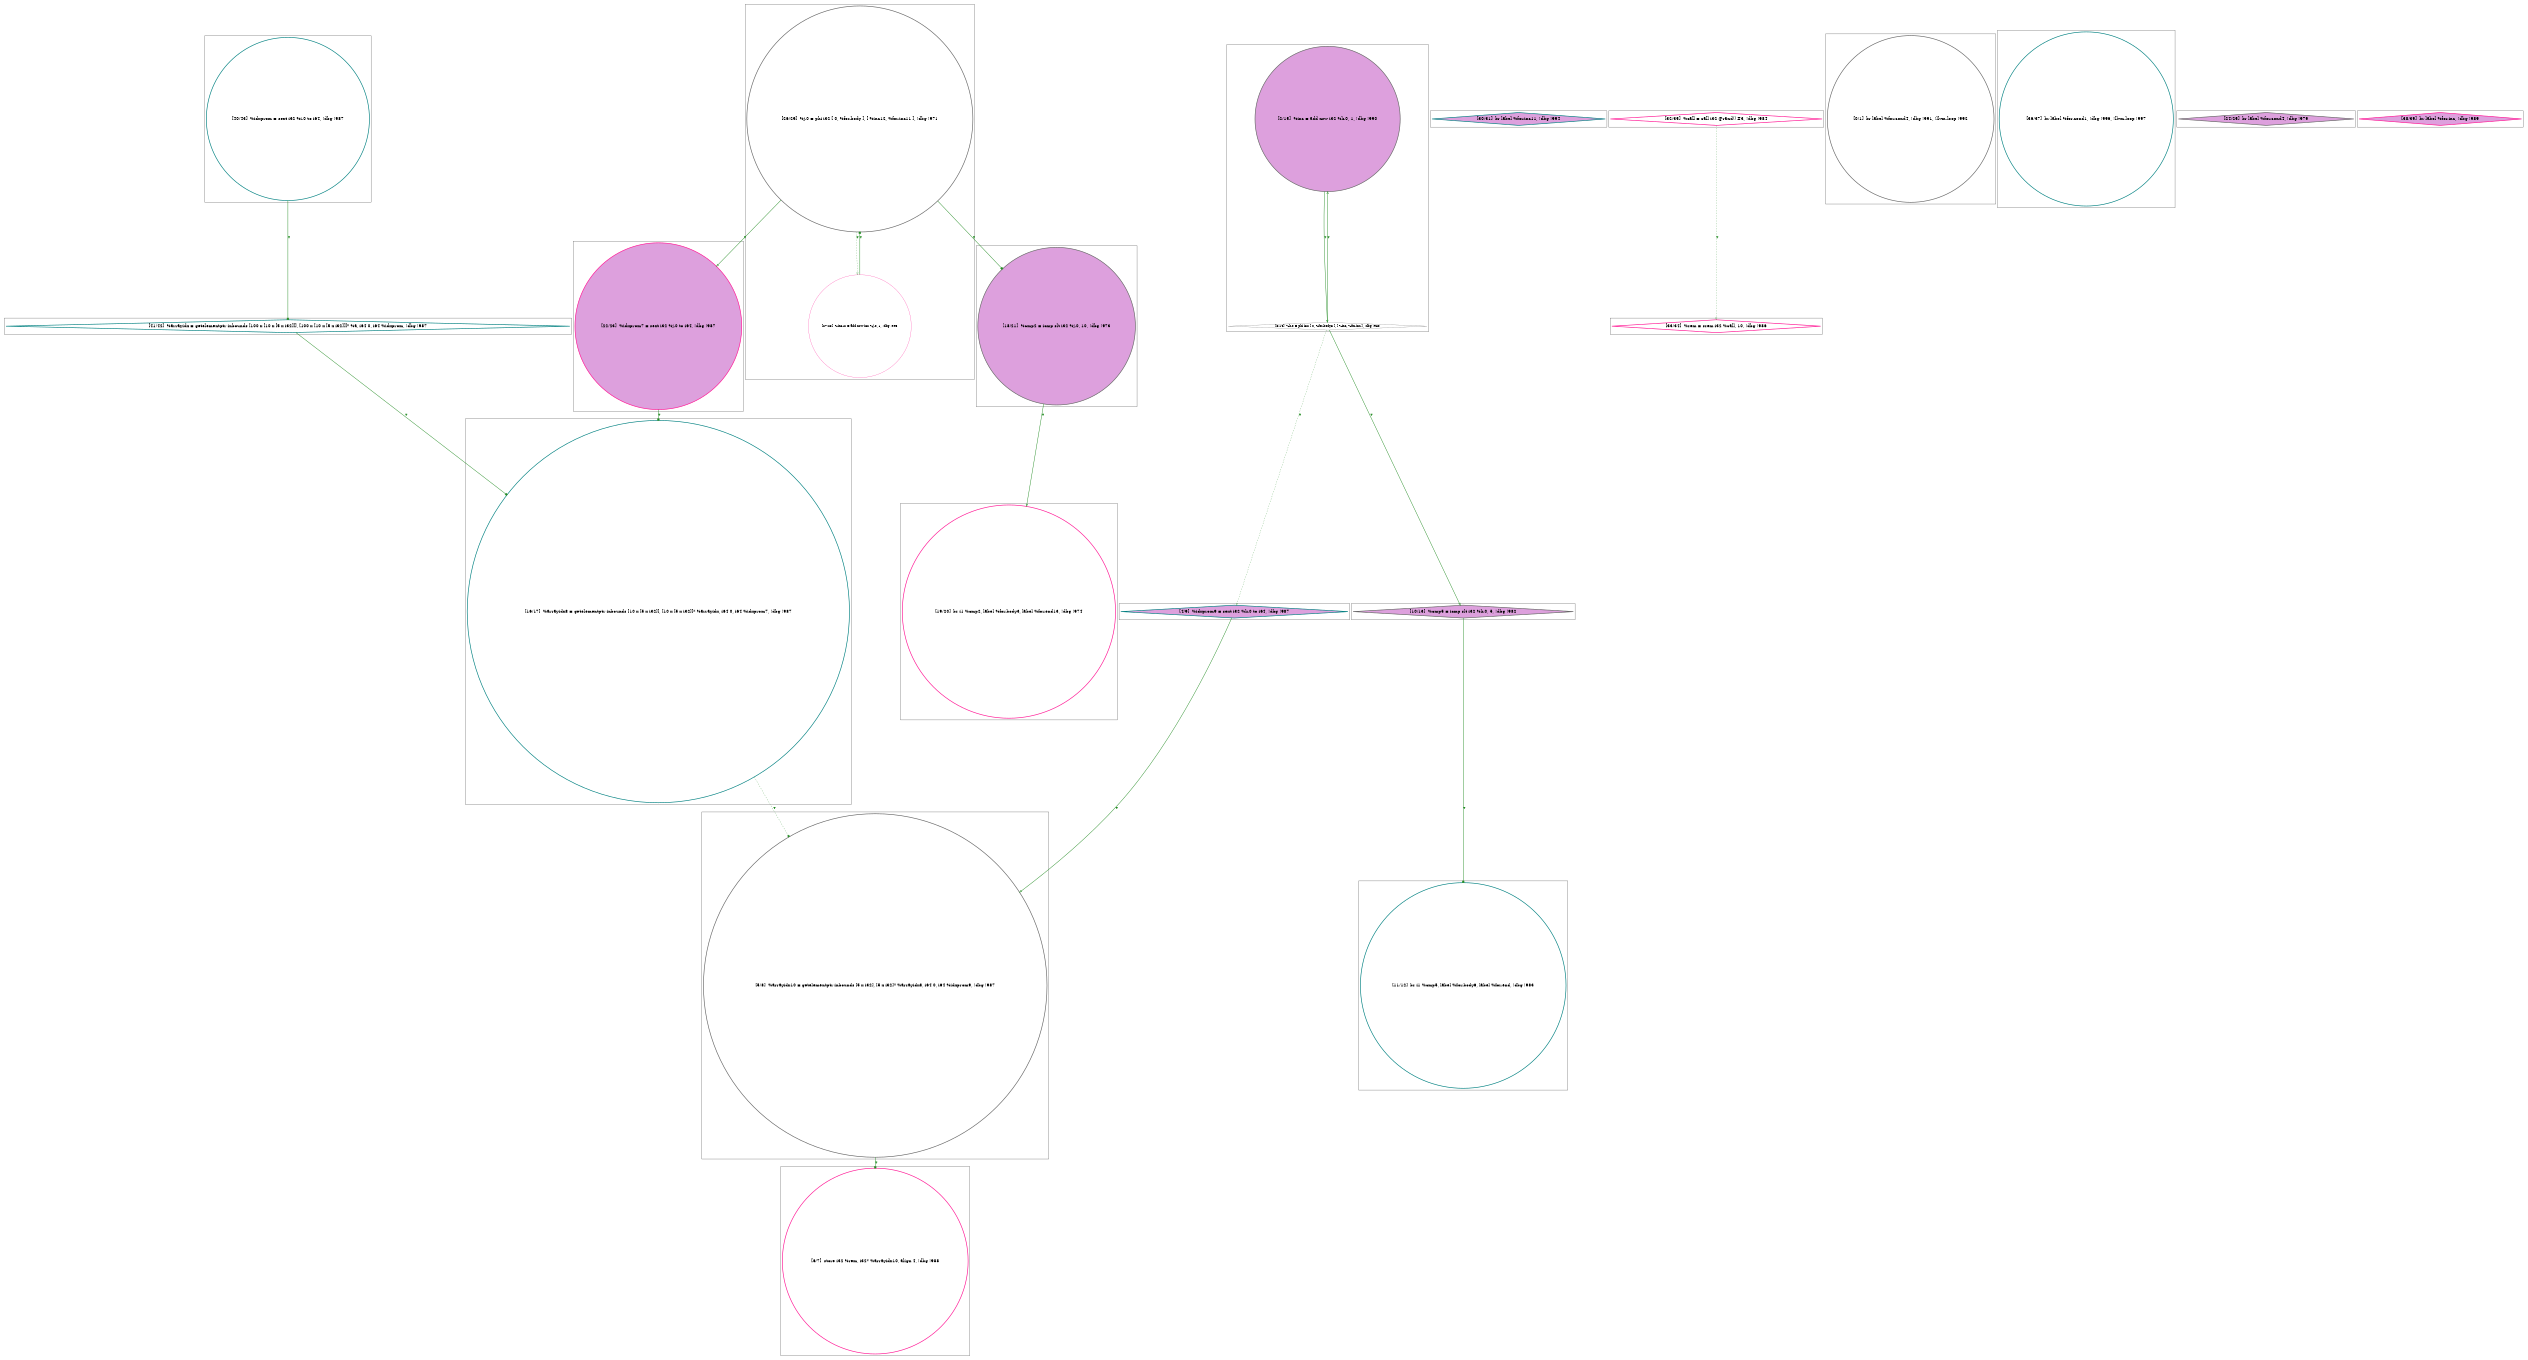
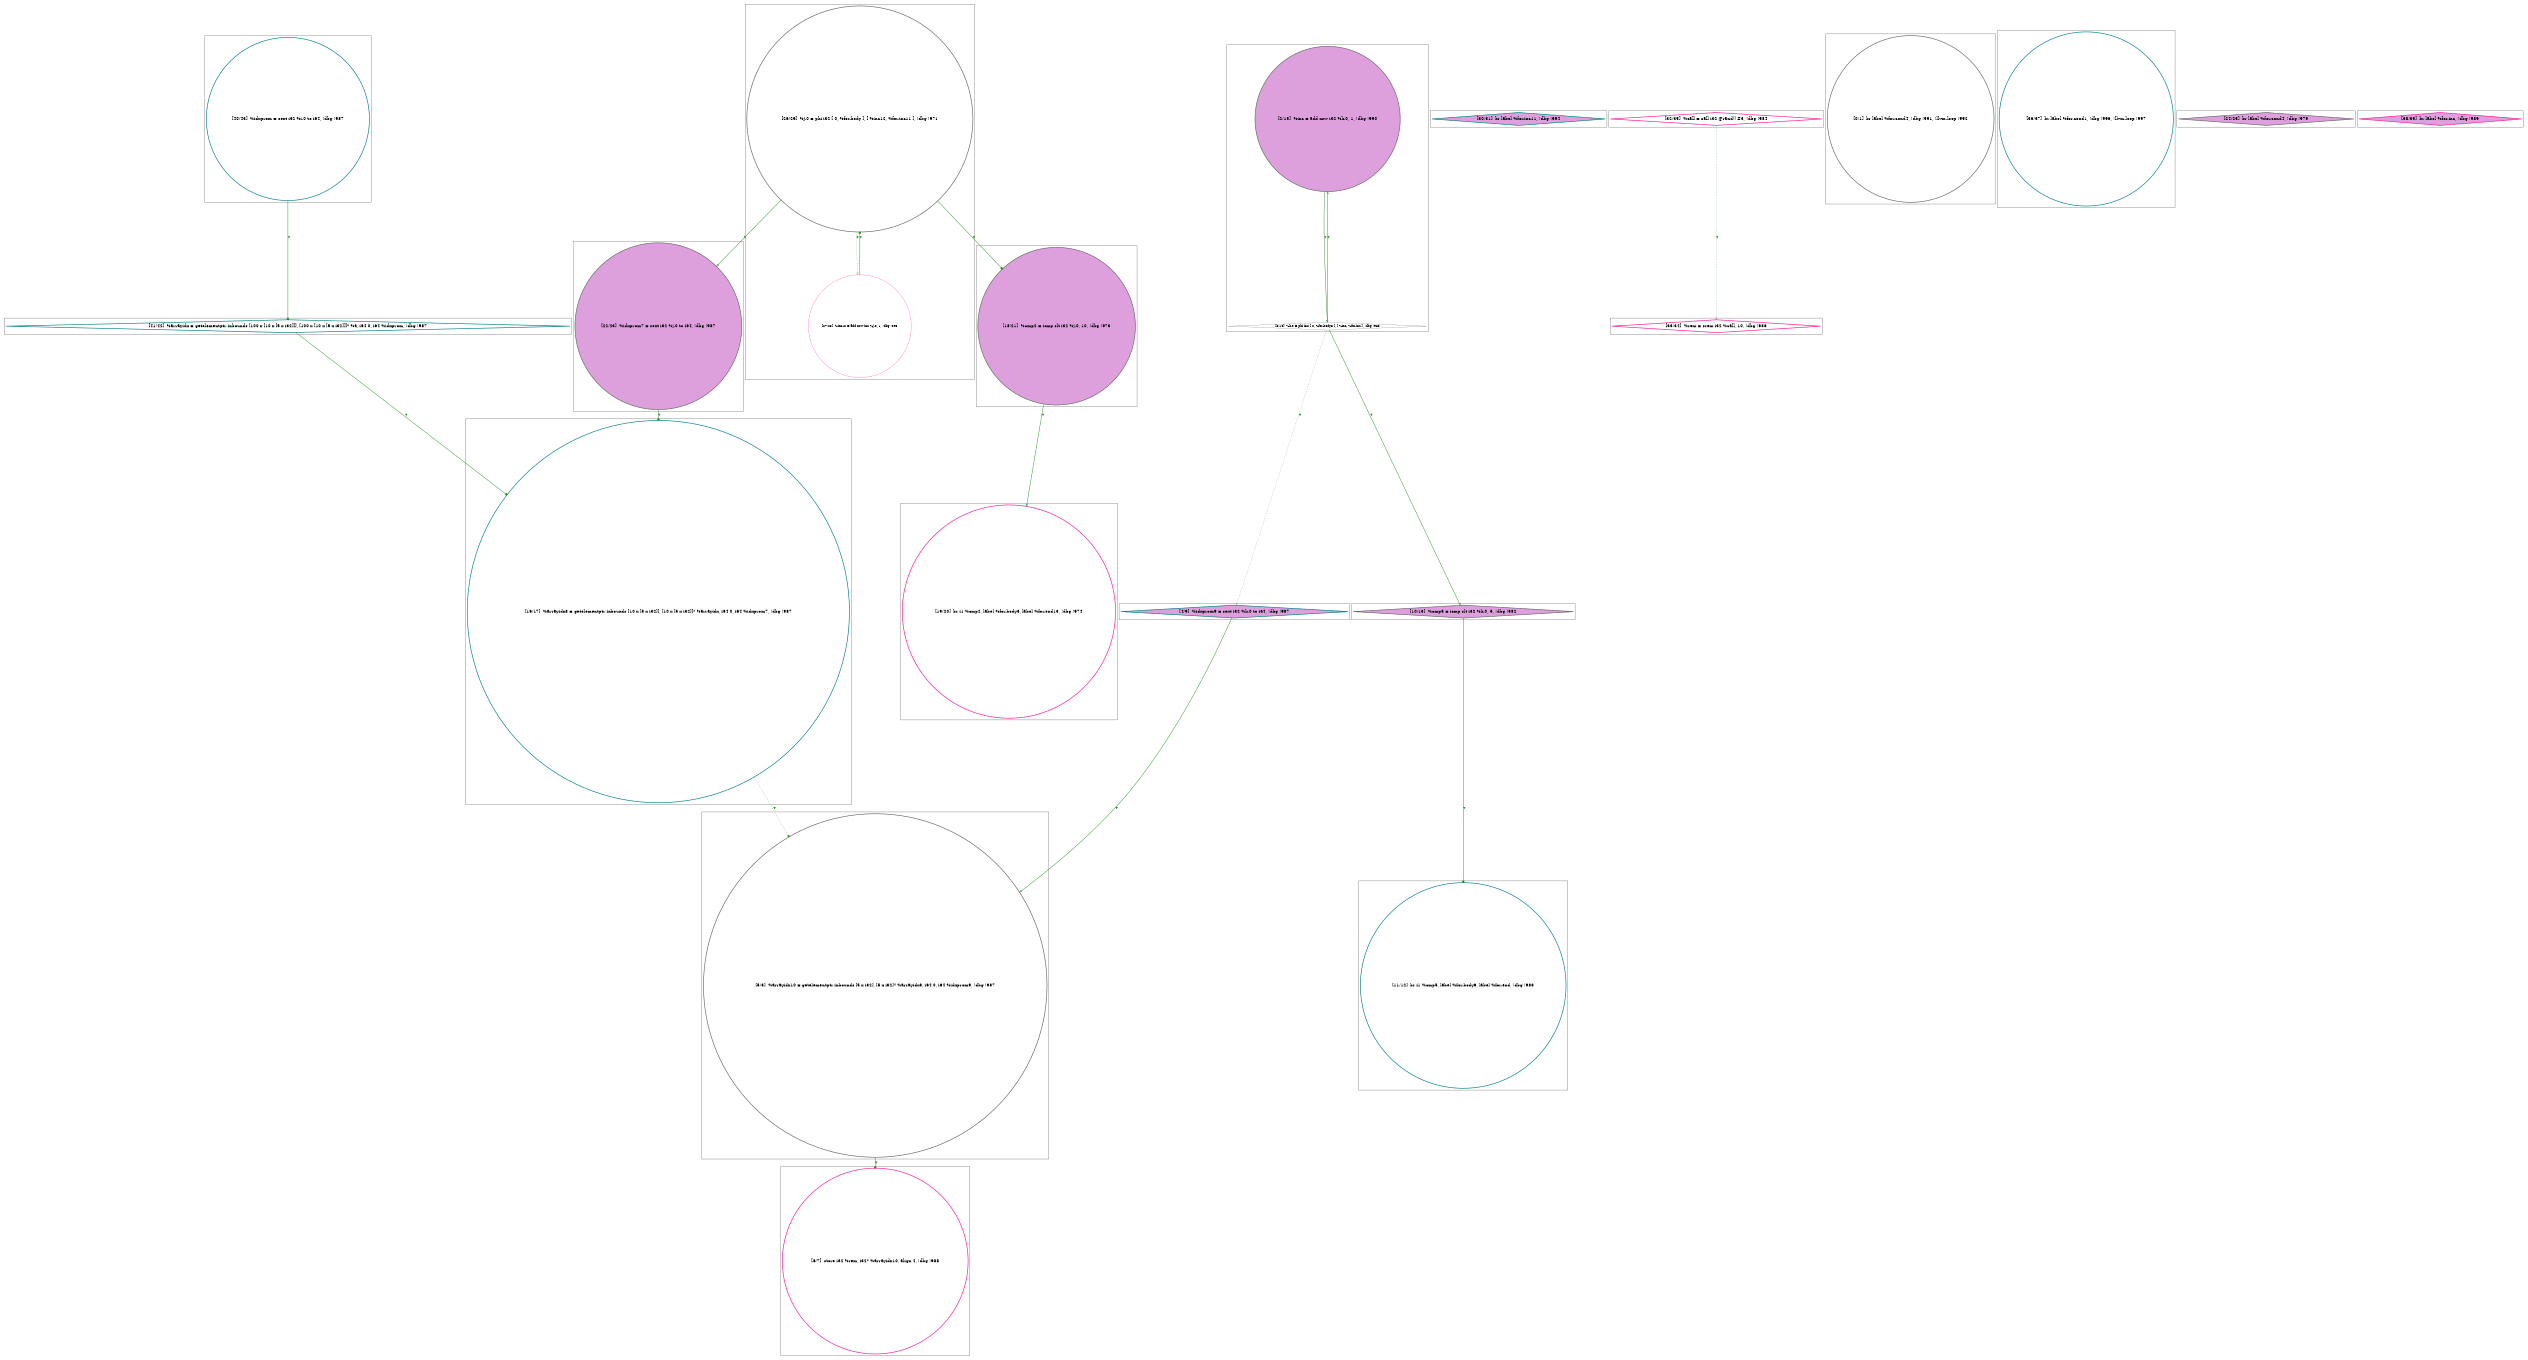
node "[22/23]  %idxprom7 = sext i32 %j.0 to i64, !dbg !987": color deeppink -> gray40
